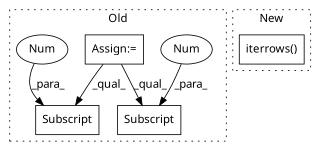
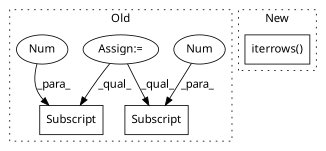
node "Assign:=": shape box -> ellipse
